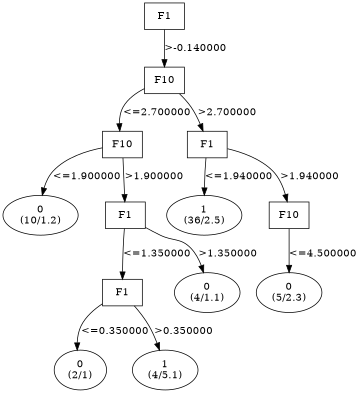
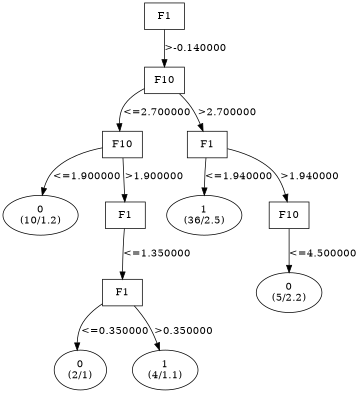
node "0 (4/1.1)": removed
node "0 (5/2.3)": label "0 (5/2.3)" -> "0 (5/2.2)"
node "1 (4/5.1)": label "1 (4/5.1)" -> "1 (4/1.1)"
